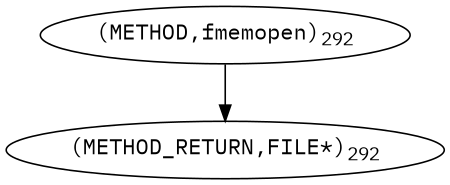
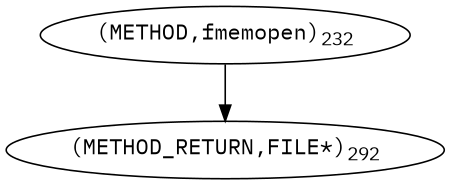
node "(METHOD,fmemopen)": text "292" -> "232"
